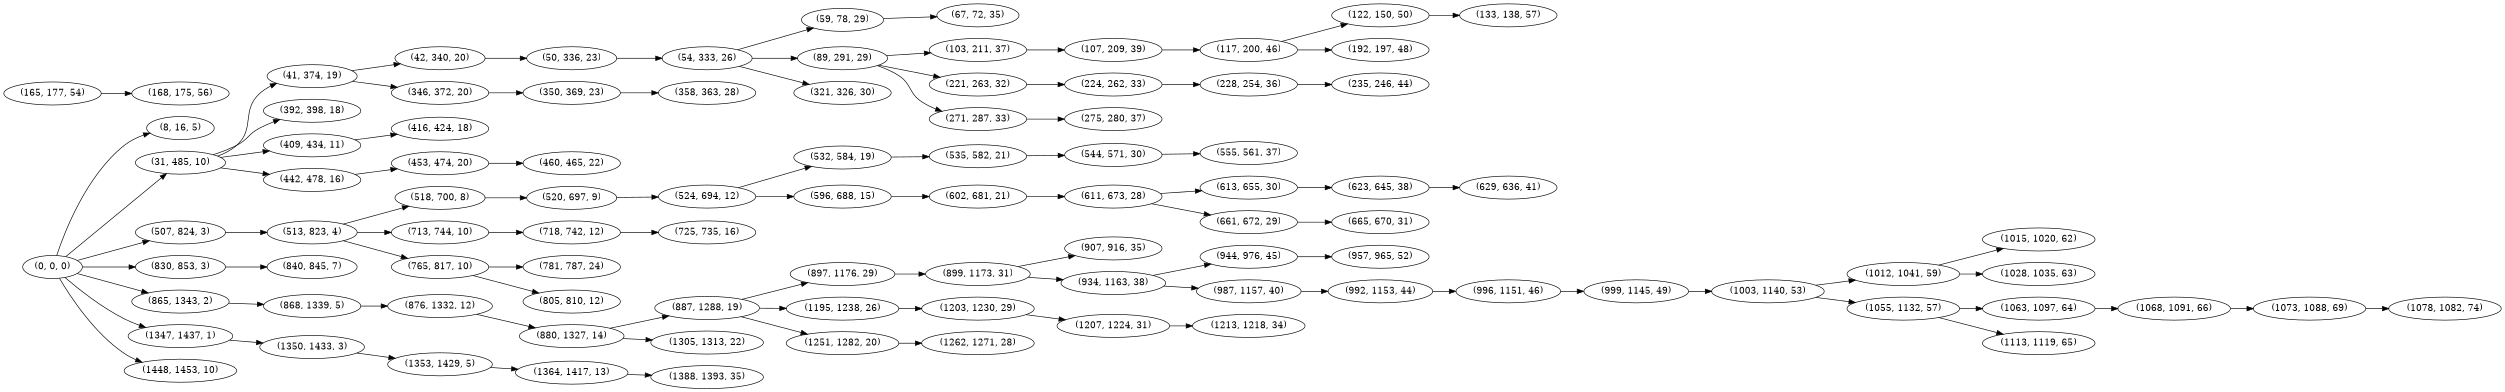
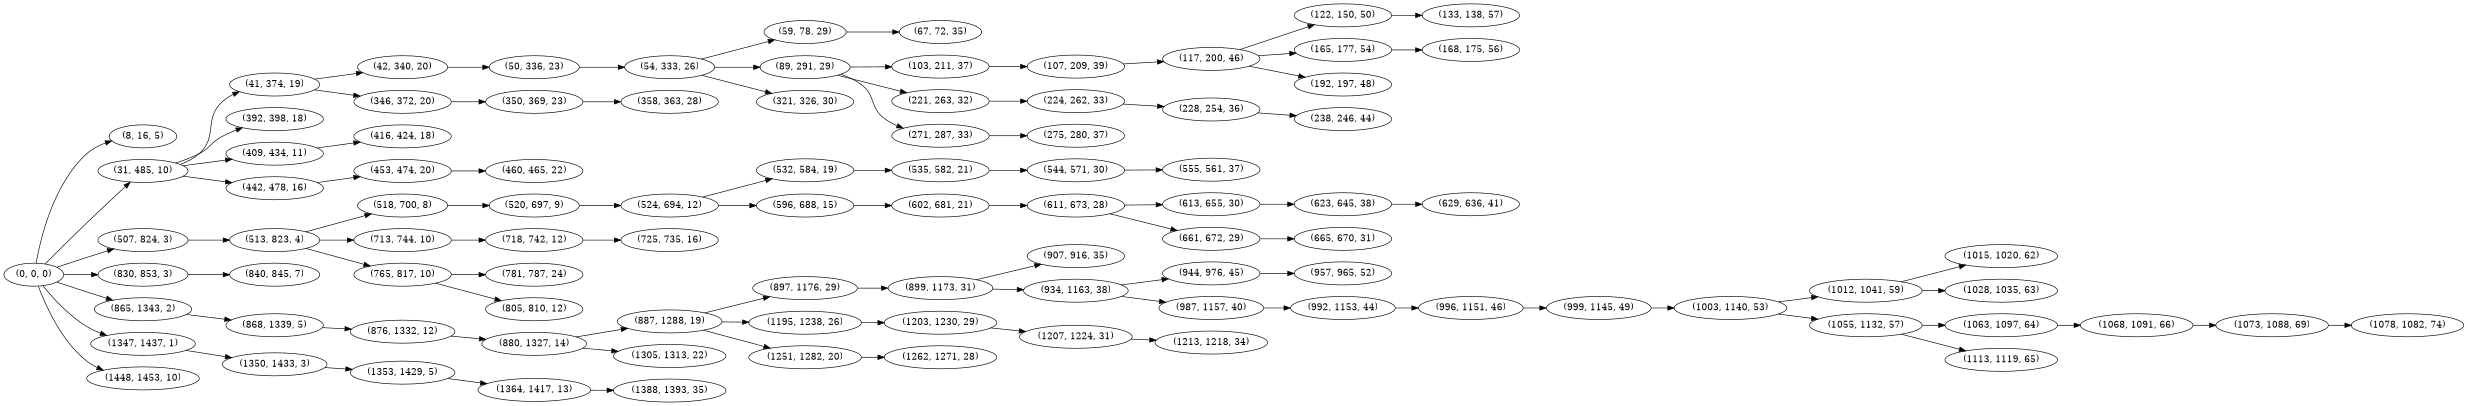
edge "(117, 200, 46)" -> "(165, 177, 54)": added
node "(235, 246, 44)": label "(235, 246, 44)" -> "(238, 246, 44)"
